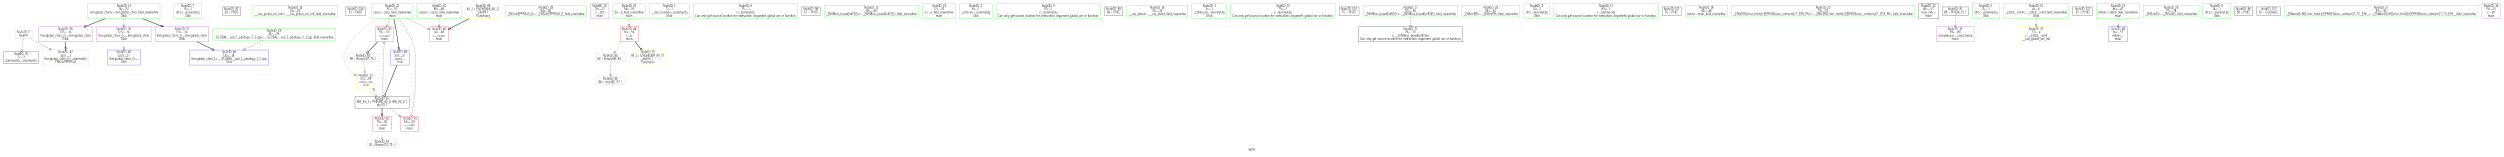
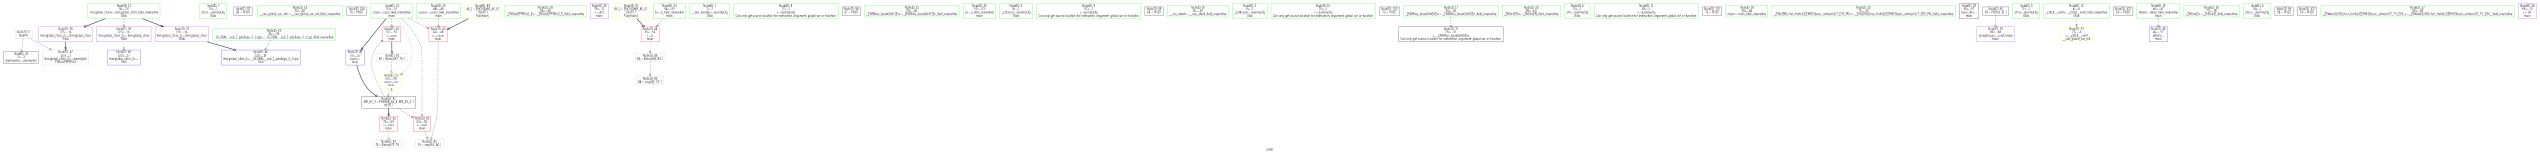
node "NodeID: 103": text "90 = GLOBAL()" -> "90 = PHI()"
edge "NodeID: 44" -> "NodeID: 91": reversed
node "NodeID: 85": added
